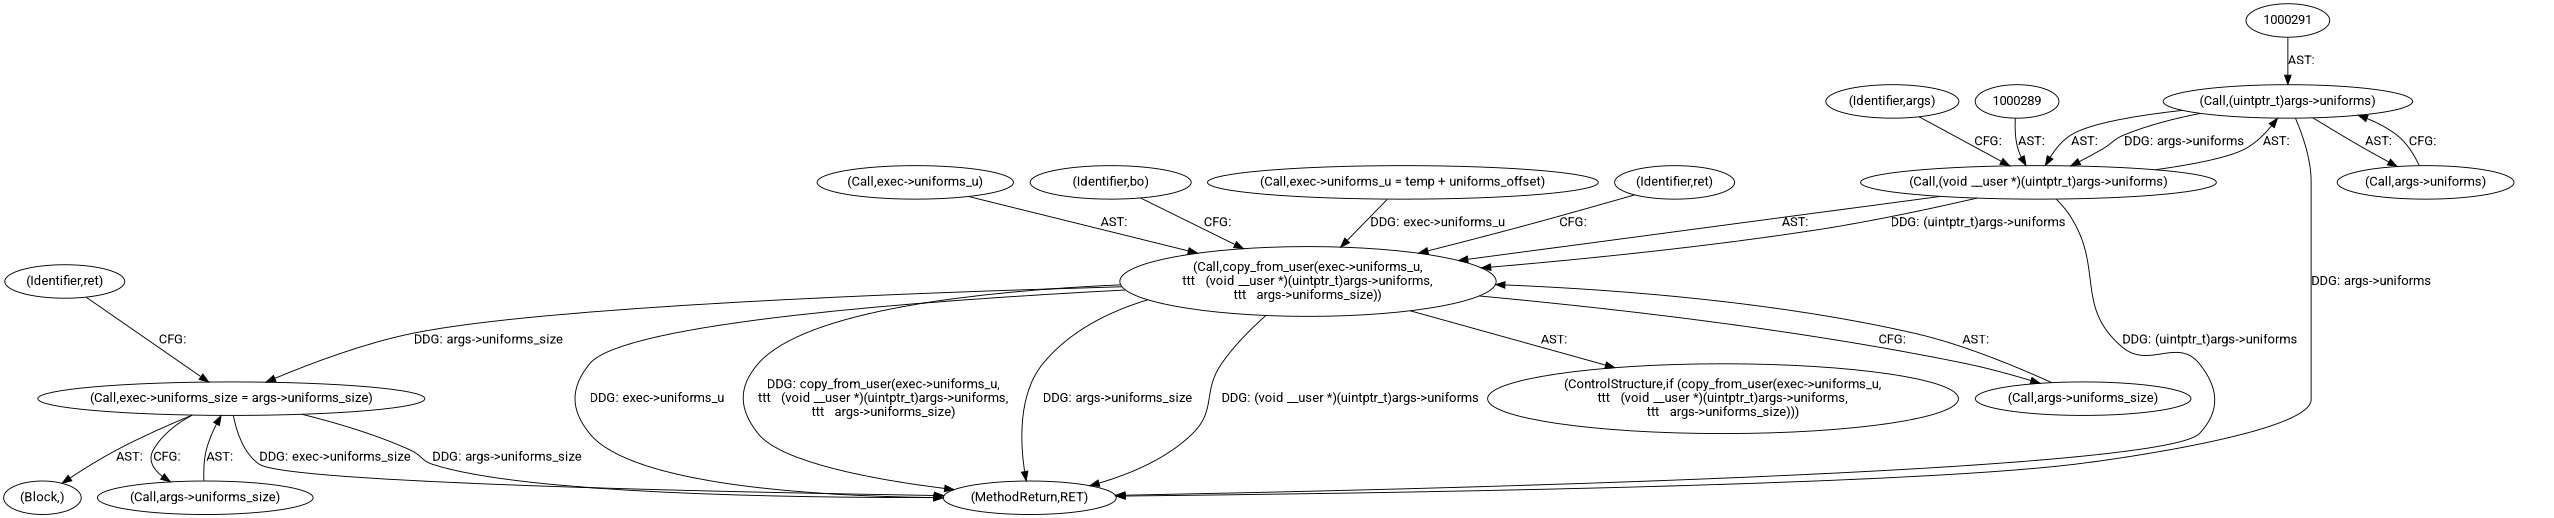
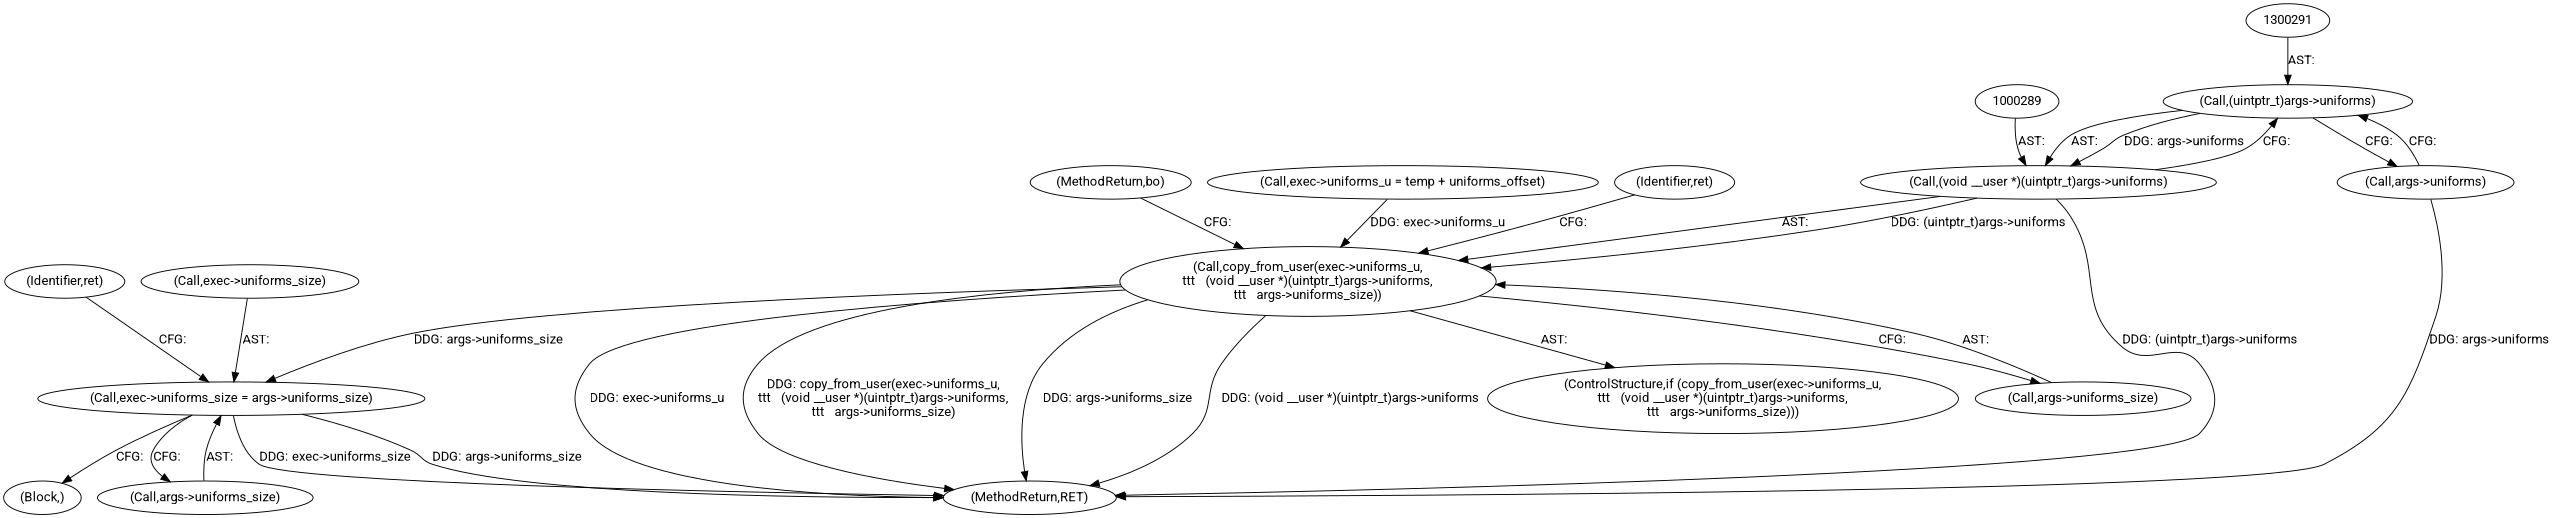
node "1000291": label "1000291" -> "1300291"
node "(Identifier,args)": removed
edge "(Call,(void __user *)(uintptr_t)args->uniforms)" -> "(Call,(uintptr_t)args->uniforms)": label "AST: " -> "CFG: "
edge "(Call,(uintptr_t)args->uniforms)" -> "(Call,args->uniforms)": label "AST: " -> "CFG: "
node "(Call,exec->uniforms_u)": removed
node "(Identifier,bo)": label "(Identifier,bo)" -> "(MethodReturn,bo)"
node "(Call,exec->uniforms_size)": added
edge "(Call,exec->uniforms_size = args->uniforms_size)" -> "(Block,)": label "AST: " -> "CFG: "
edge "(Call,(uintptr_t)args->uniforms)" -> "(MethodReturn,RET)": now "(Call,args->uniforms)" -> "(MethodReturn,RET)"
